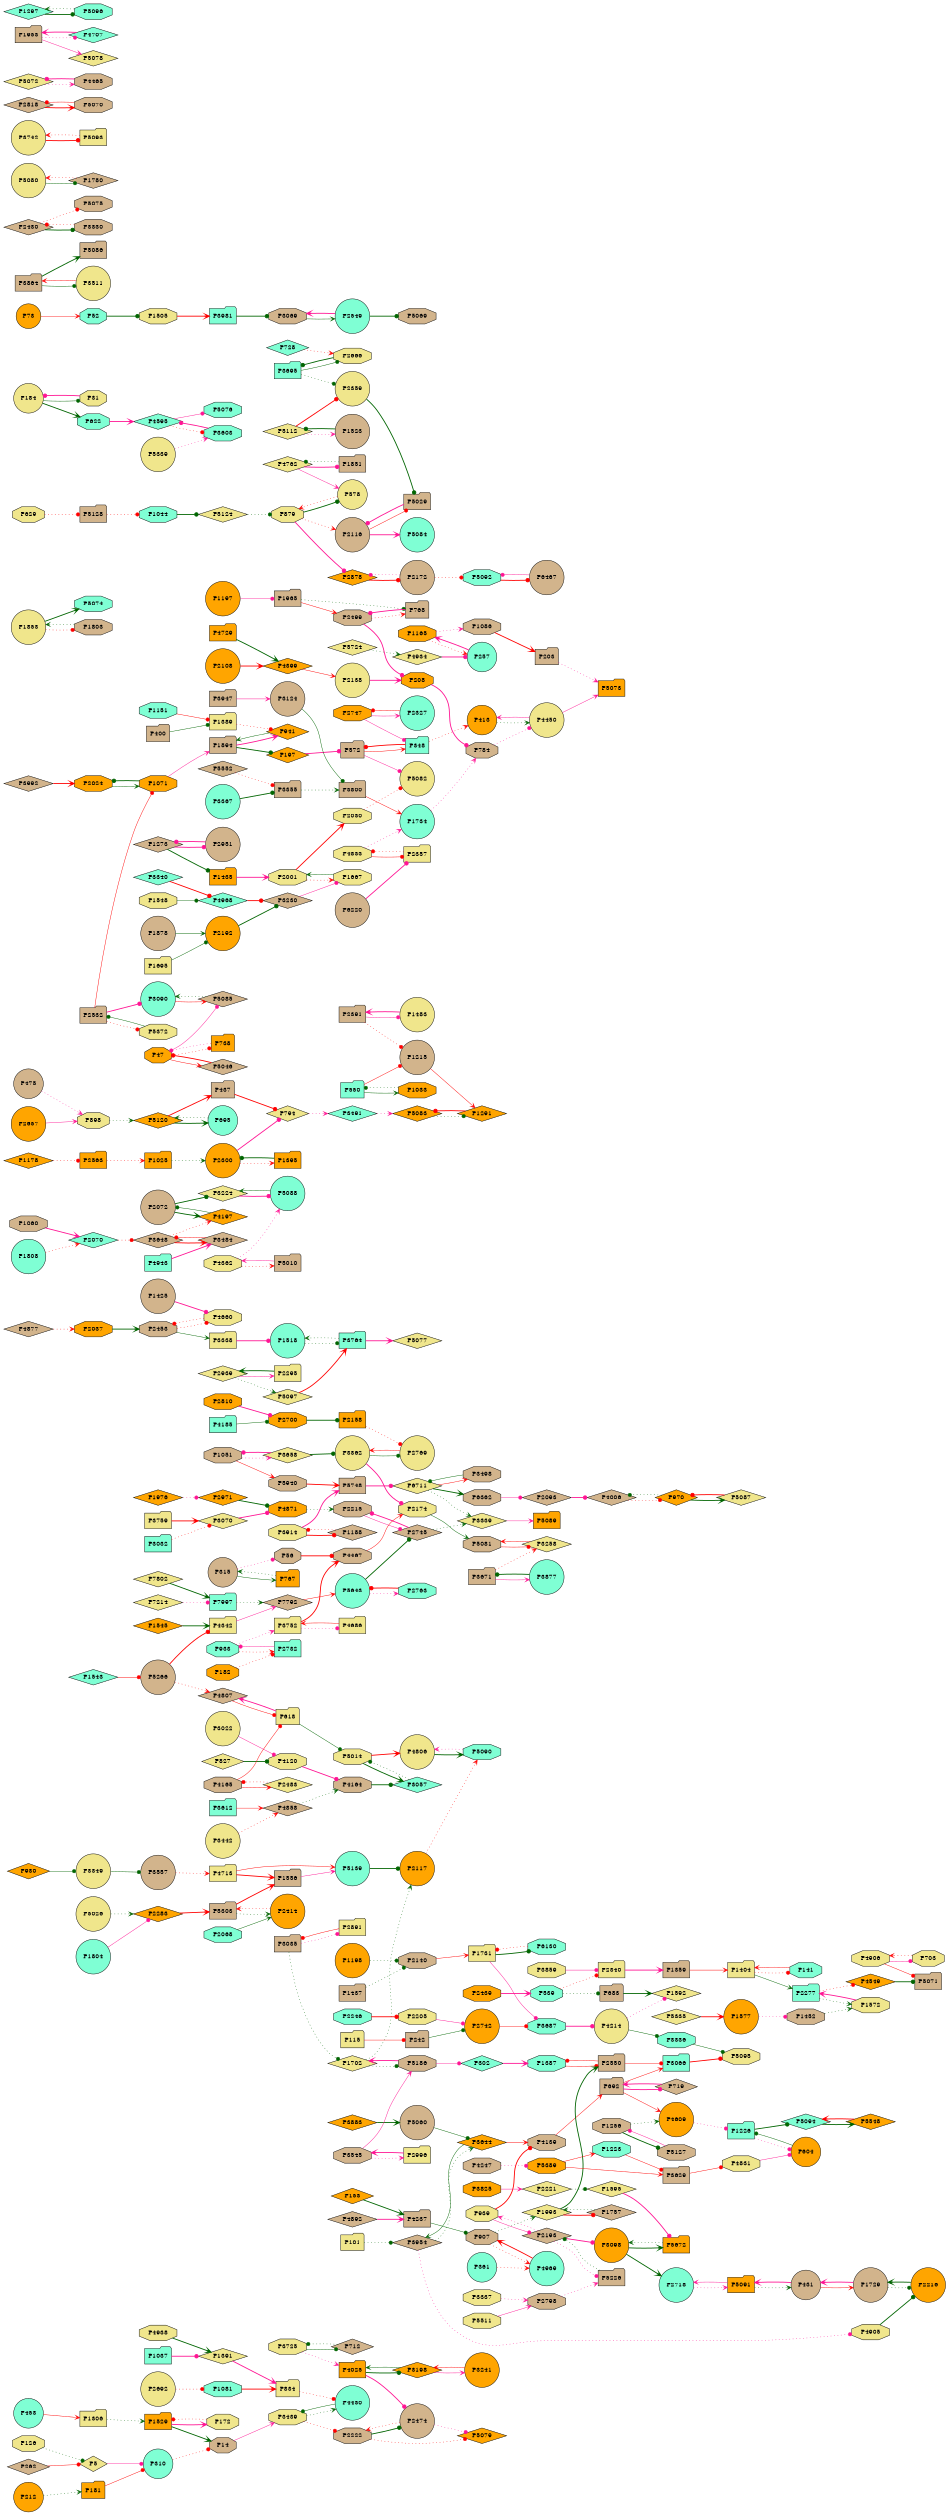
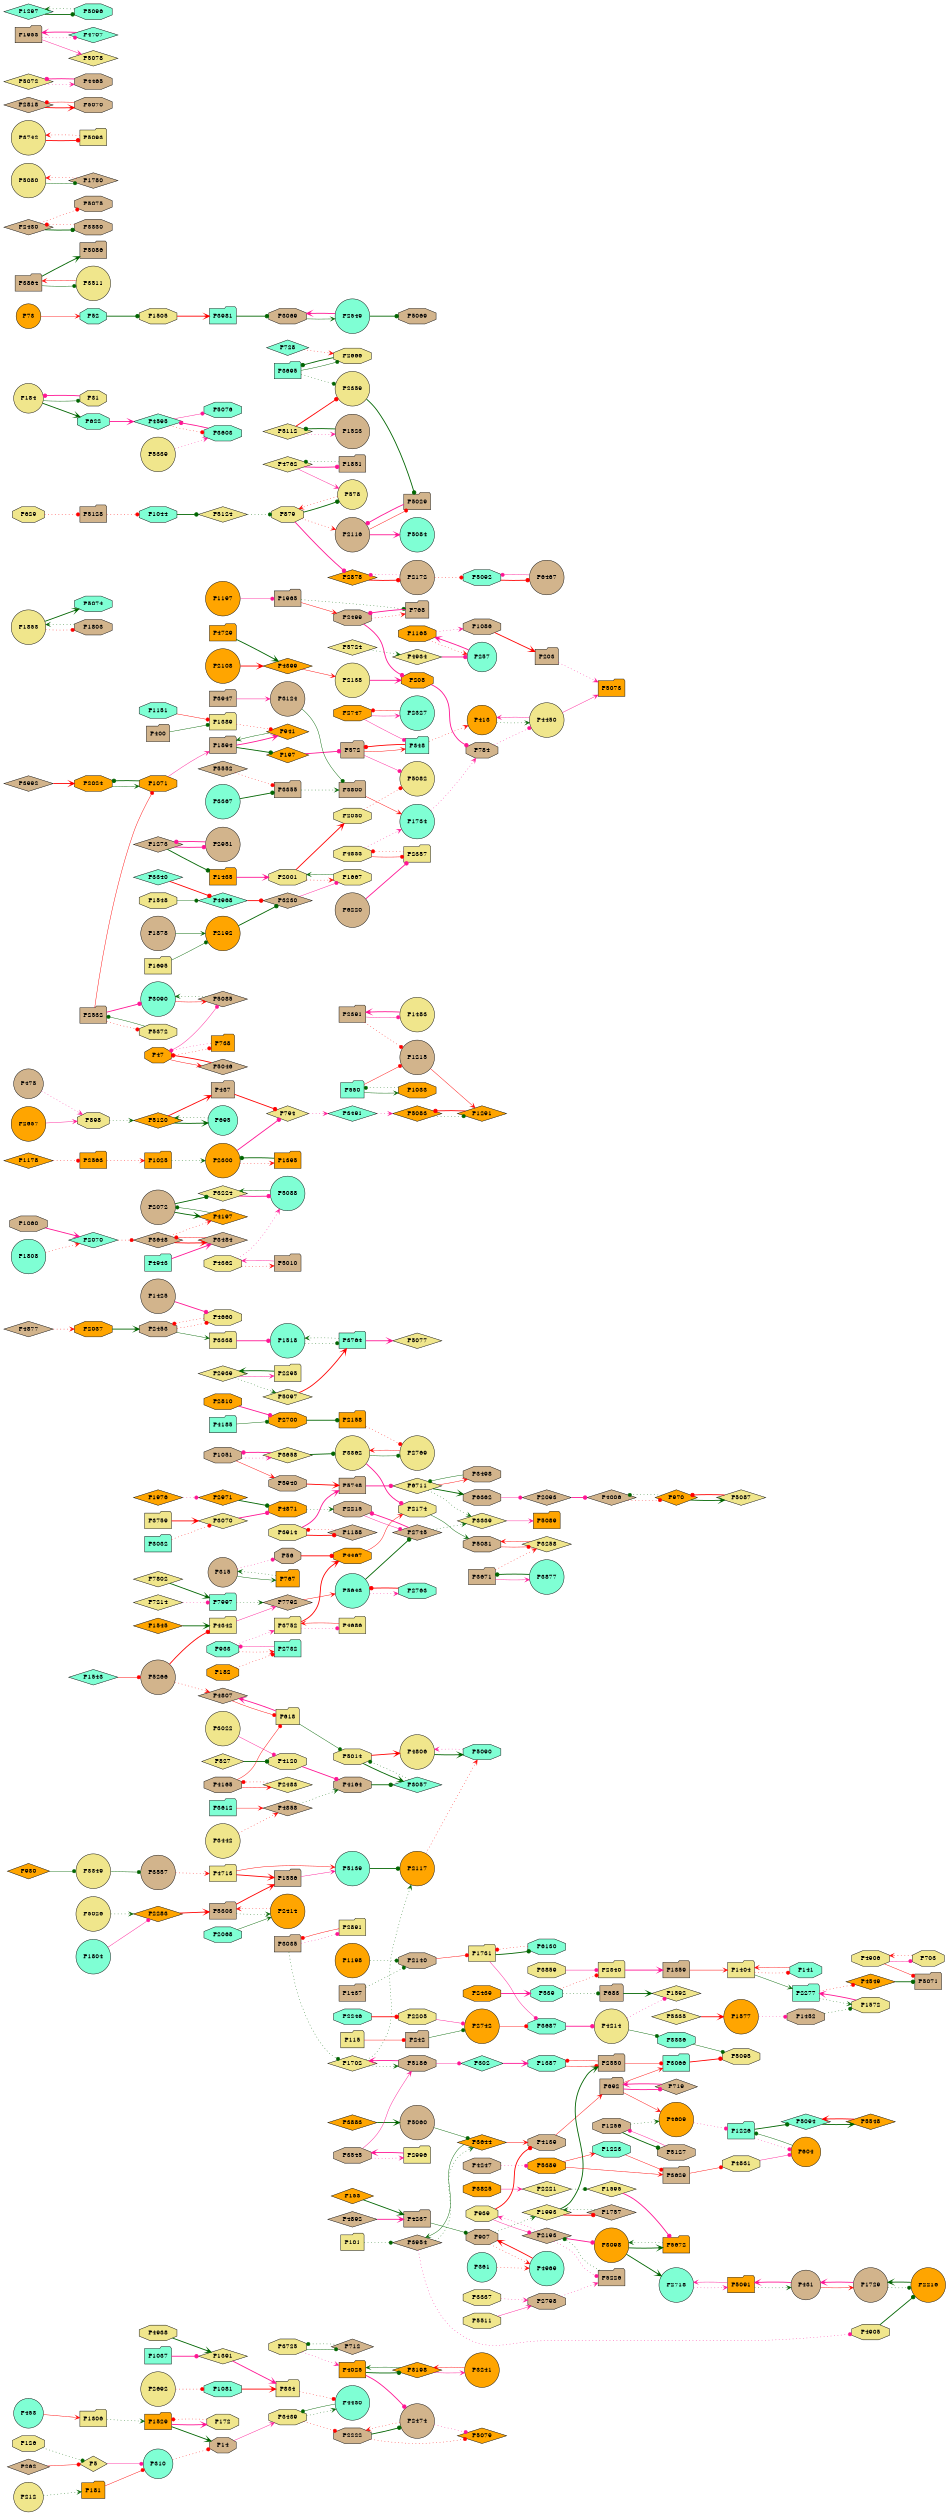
node "P4467": fillcolor tan -> orange
edge "P2140" -> "P1731": arrowhead vee -> dot
edge "P1452" -> "P1572": arrowhead vee -> dot
edge "P1702" -> "P5186": arrowhead dot -> vee
node "P212": fillcolor orange -> khaki
